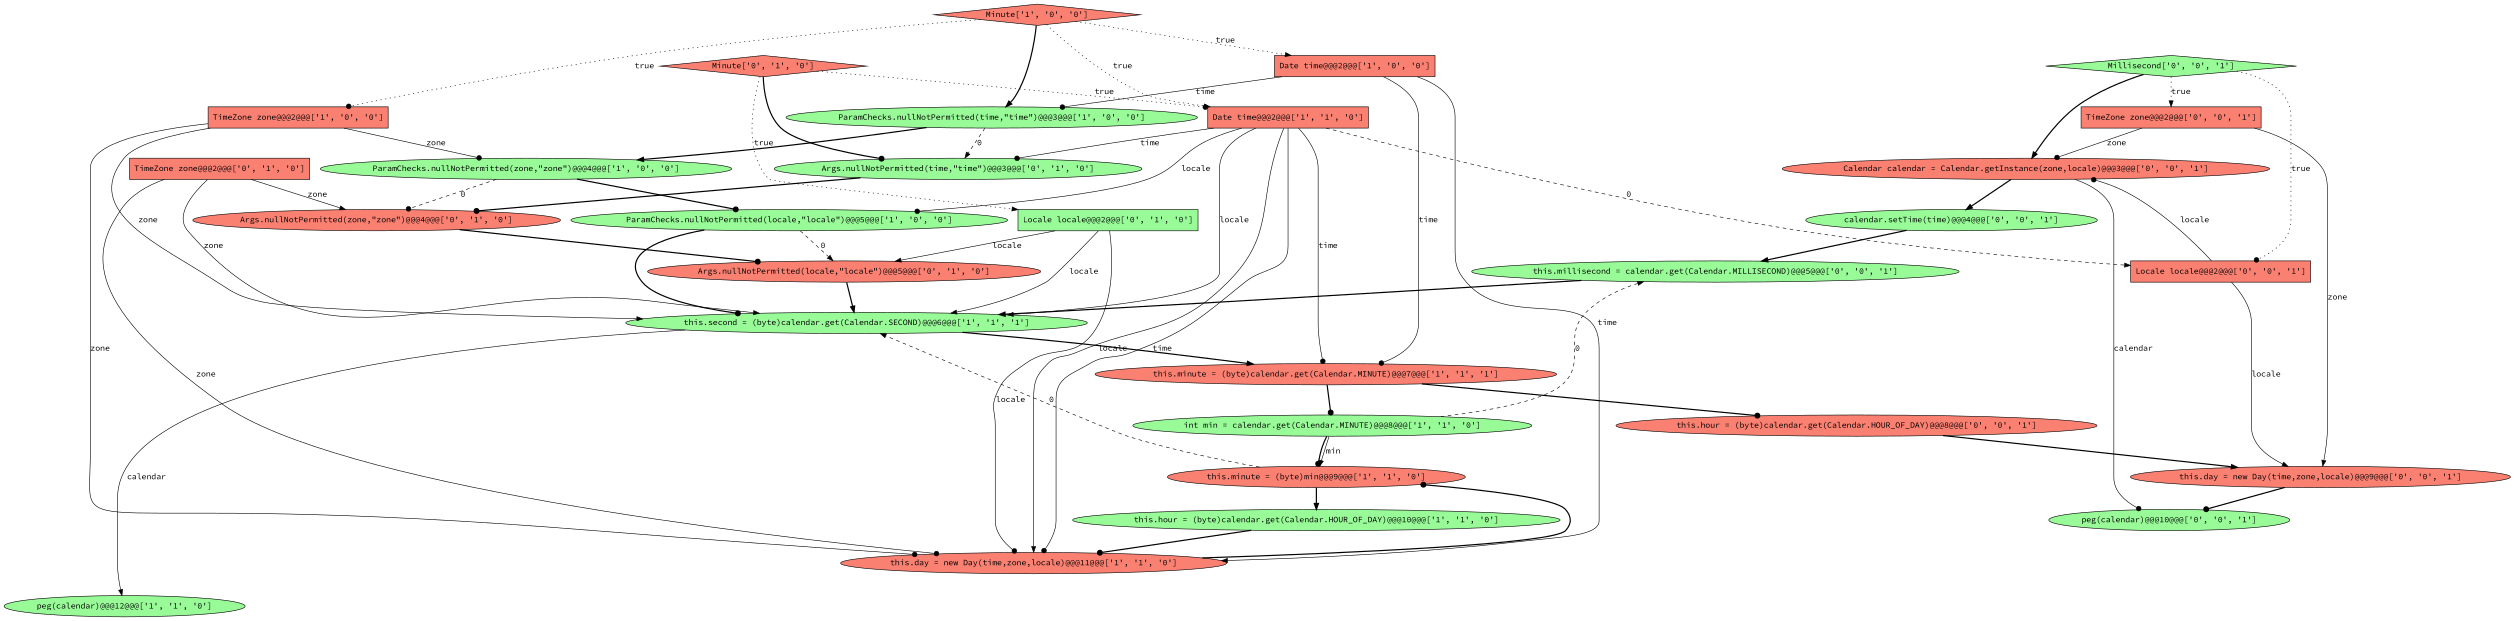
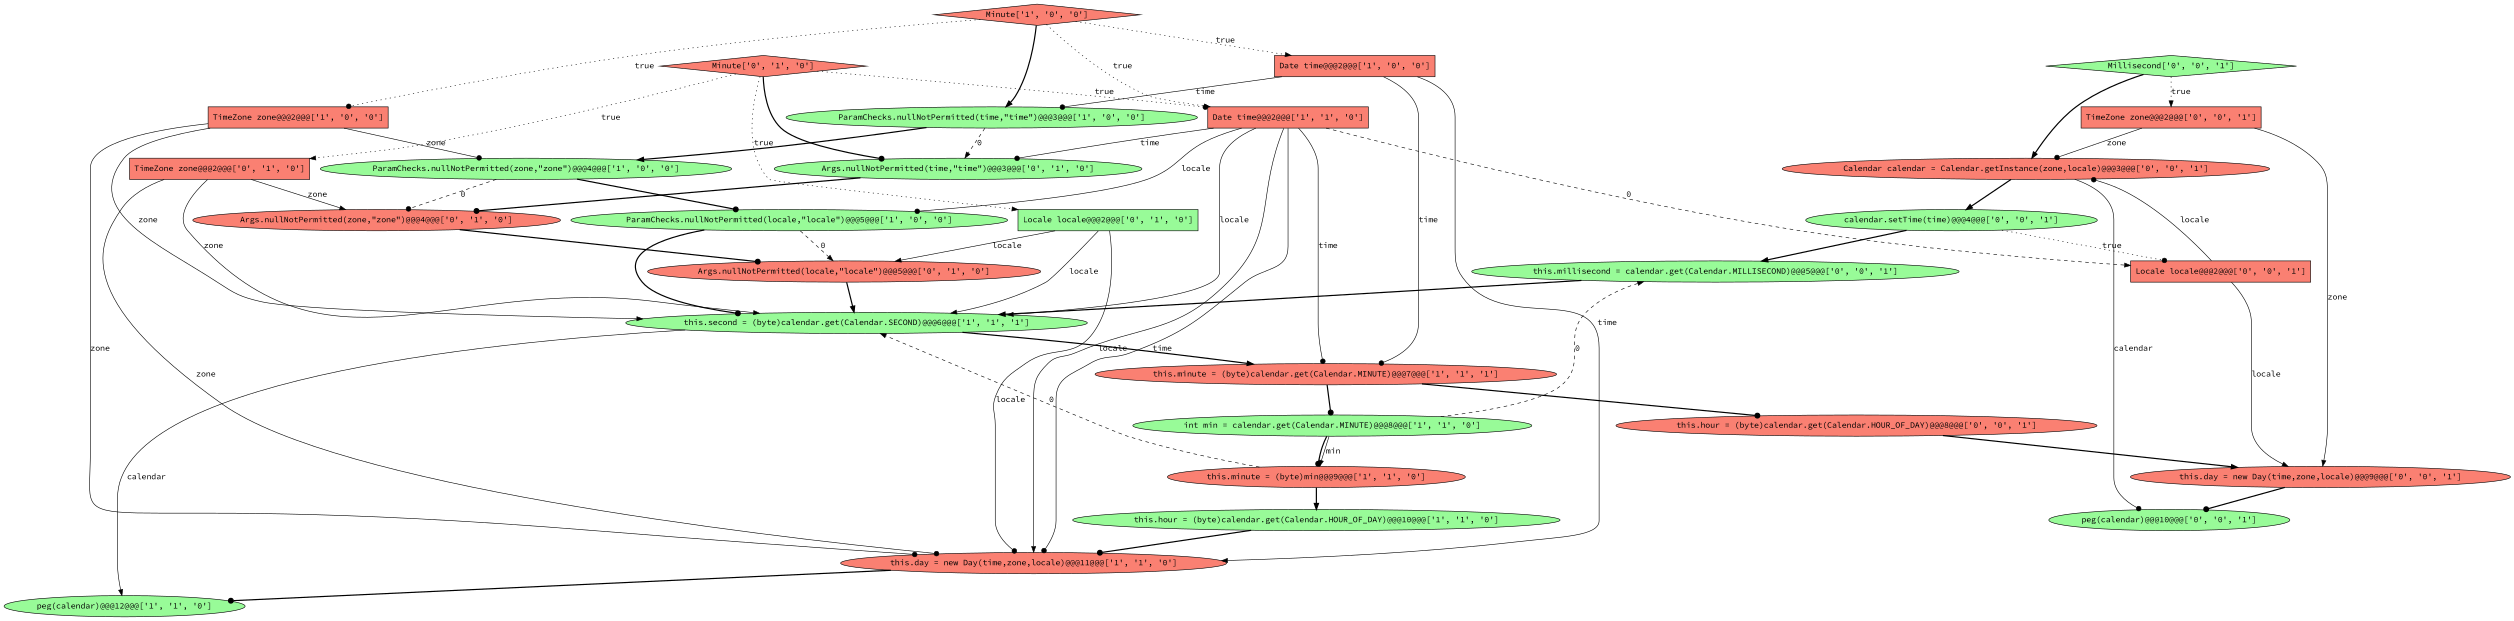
edge "Minute['0', '1', '0']" -> "TimeZone zone@@@2@@@['0', '1', '0']": added, label "true"
edge "Millisecond['0', '0', '1']" -> "Locale locale@@@2@@@['0', '0', '1']": now "calendar.setTime(time)@@@4@@@['0', '0', '1']" -> "Locale locale@@@2@@@['0', '0', '1']"
edge "this.day = new Day(time,zone,locale)@@@11@@@['1', '1', '0']" -> "this.minute = (byte)min@@@9@@@['1', '1', '0']": now "this.day = new Day(time,zone,locale)@@@11@@@['1', '1', '0']" -> "peg(calendar)@@@12@@@['1', '1', '0']"
